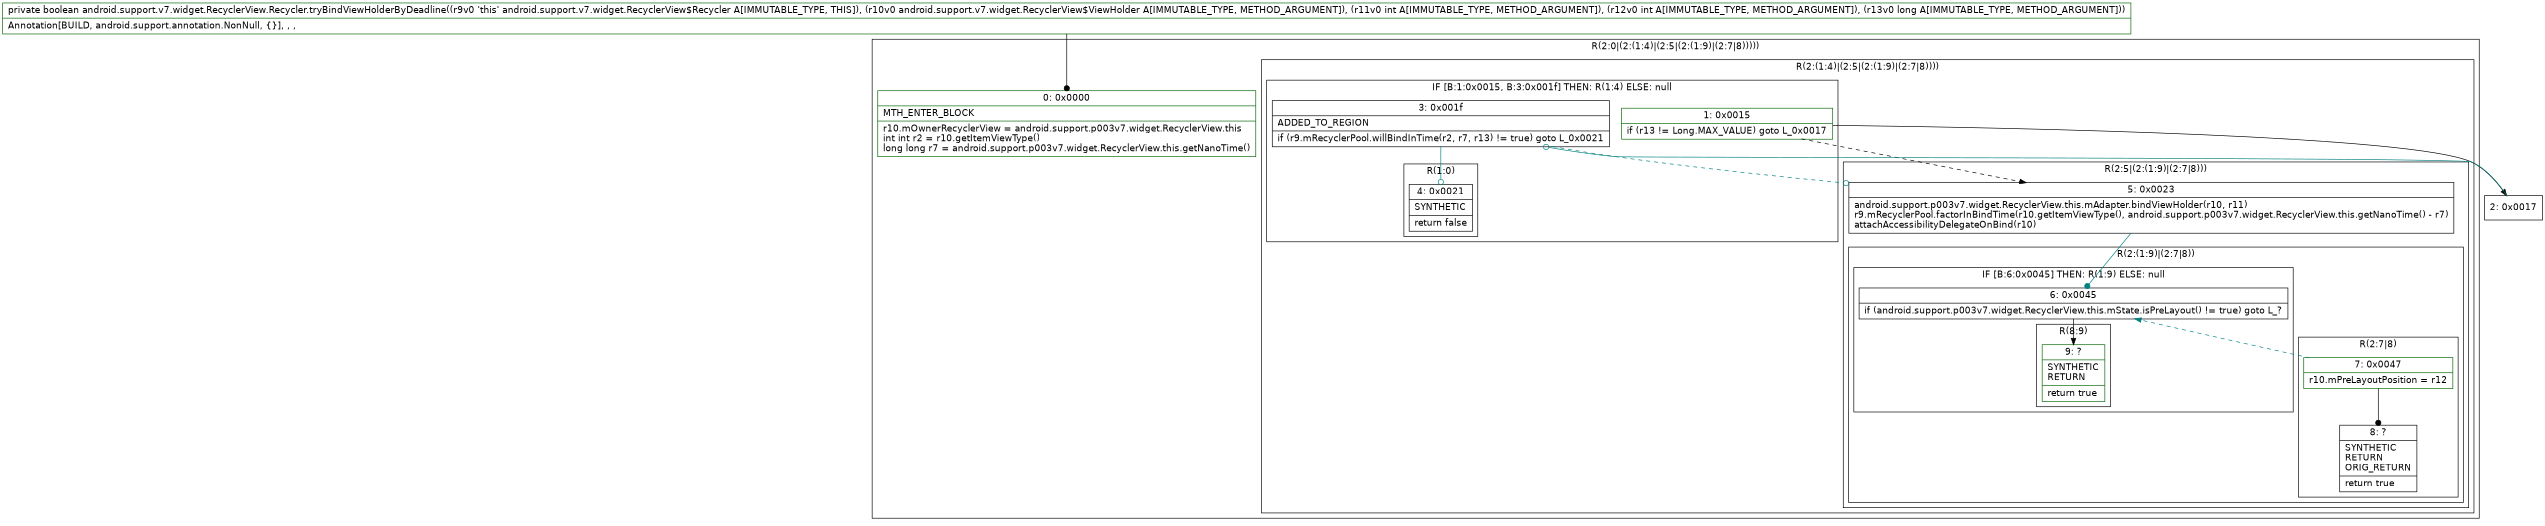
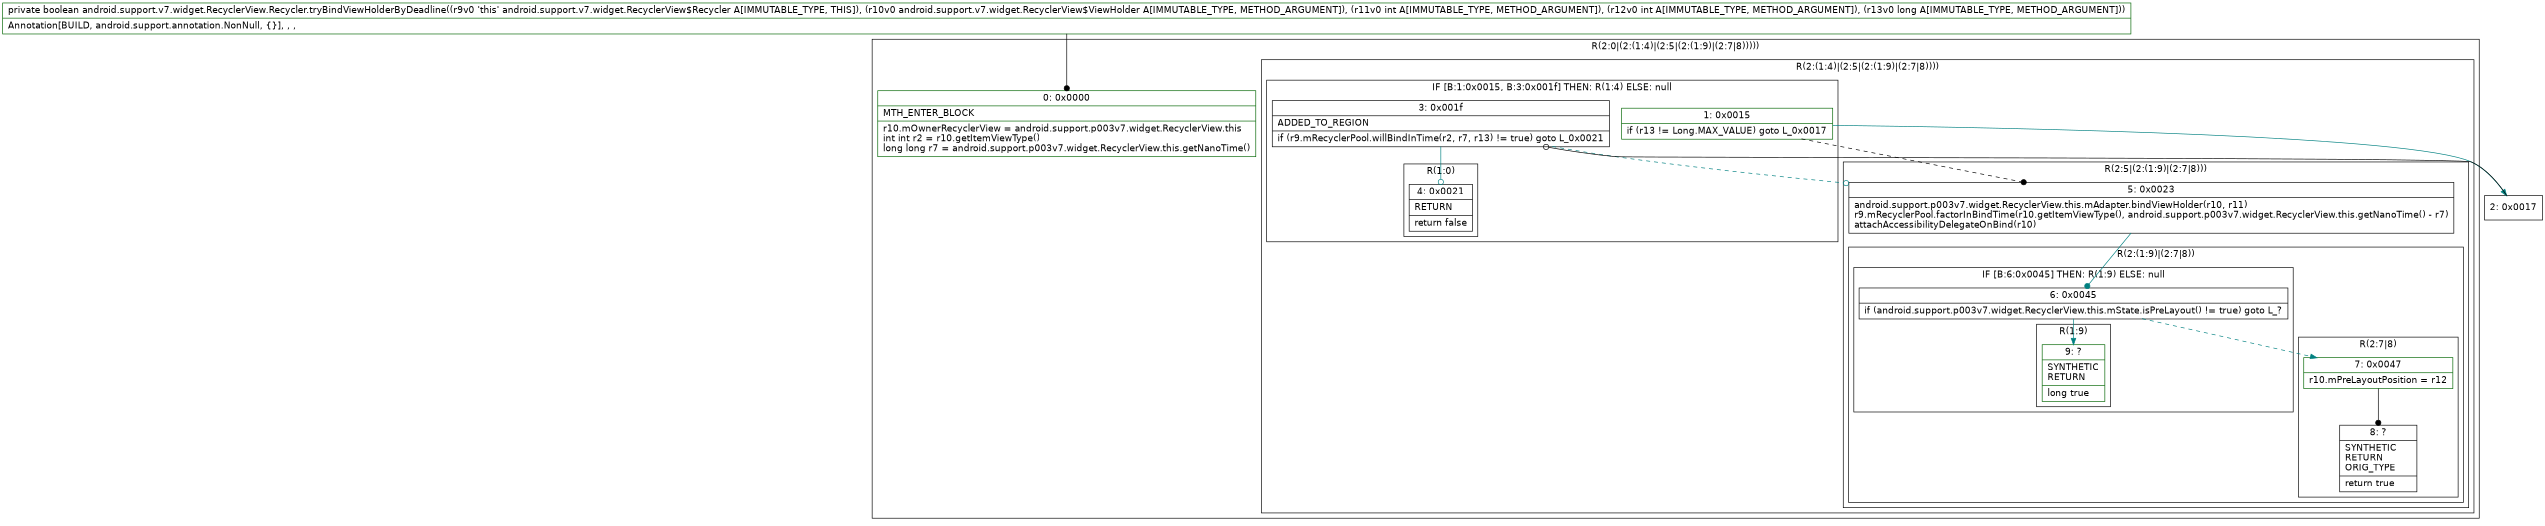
edge "1: 0x0015" -> "2: 0x0017": color black -> teal
edge "2: 0x0017" -> "3: 0x001f": color teal -> black
edge "1: 0x0015" -> "5: 0x0023": arrowhead normal -> dot
node "4: 0x0021": text "SYNTHETIC" -> "RETURN"
edge "6: 0x0045" -> "9: ?": color black -> teal
cluster "R(8:9)": label "R(8:9)" -> "R(1:9)"
edge "7: 0x0047" -> "6: 0x0045": reversed
node "9: ?": text "return true" -> "long true"
node "8: ?": text "ORIG_RETURN" -> "ORIG_TYPE"
